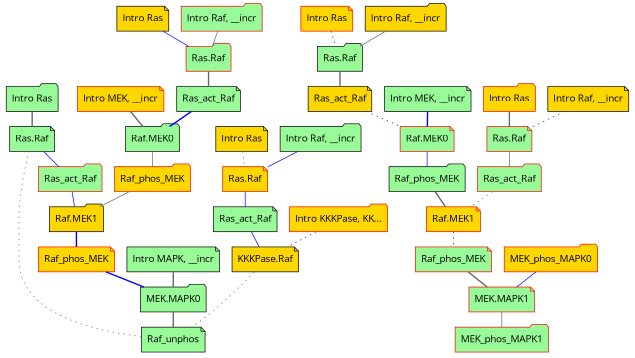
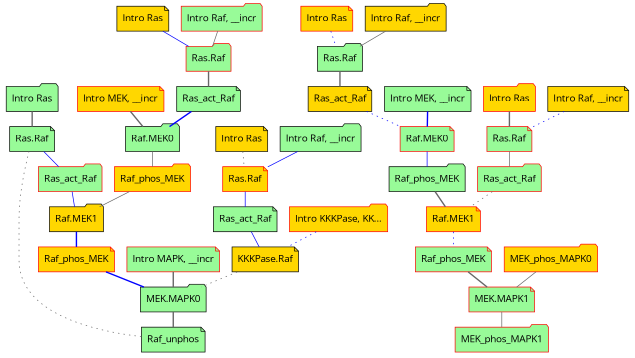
node "Intro MAPK, __incr": color black -> red
edge "MEK_phos_MAPK0" -- "MEK.MAPK1": color blue -> gray40
edge "KKKPase.Raf" -- "Raf_unphos": now "KKKPase.Raf" -- "MEK.MAPK0"
